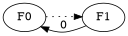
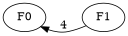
edge "F0" -> "F1": removed
edge "F1" -> "F0": label "0" -> "4"
